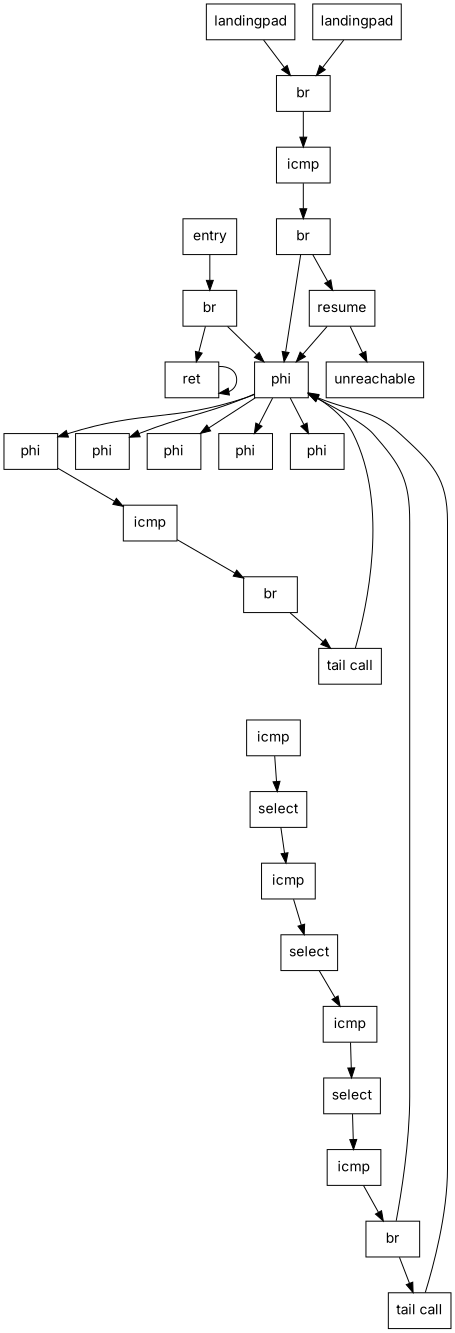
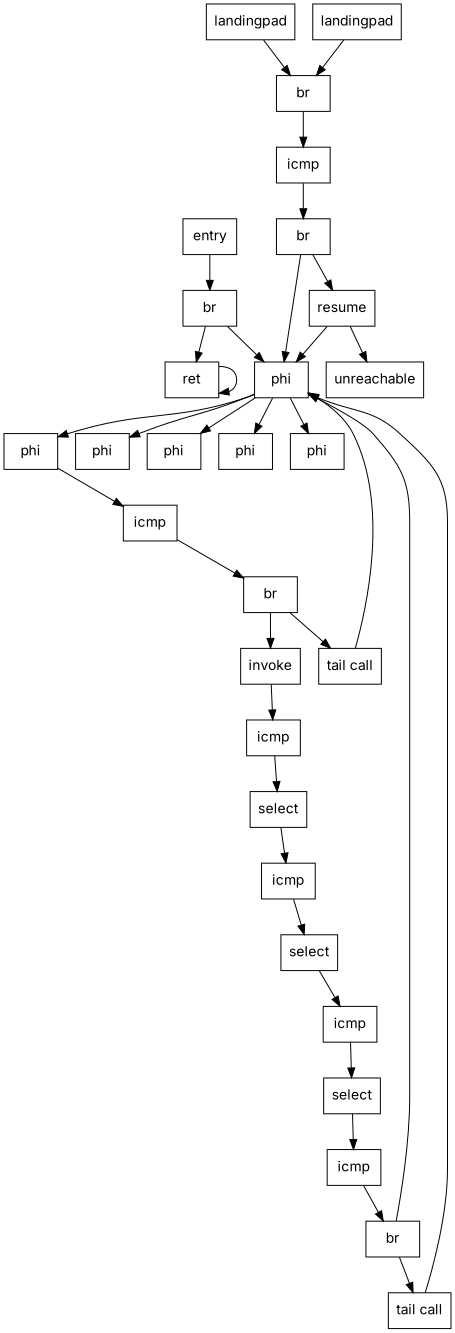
node "invoke": added
